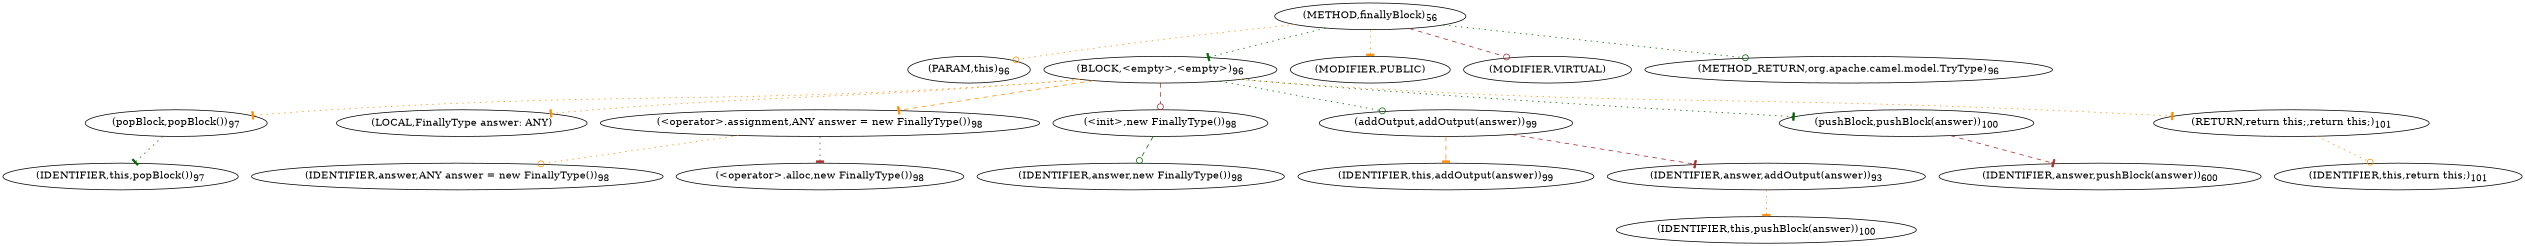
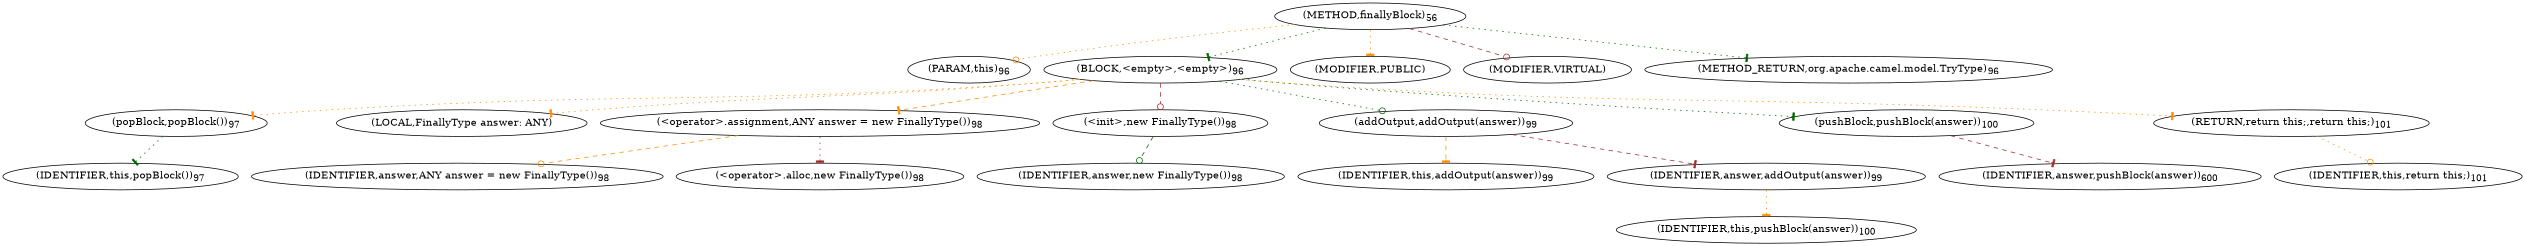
edge "(METHOD,finallyBlock)" -> "(METHOD_RETURN,org.apache.camel.model.TryType)": arrowhead odot -> tee
edge "(<operator>.assignment,ANY answer = new FinallyType())" -> "(IDENTIFIER,answer,ANY answer = new FinallyType())": style dotted -> dashed
node "(IDENTIFIER,answer,addOutput(answer))": text "93" -> "99"
